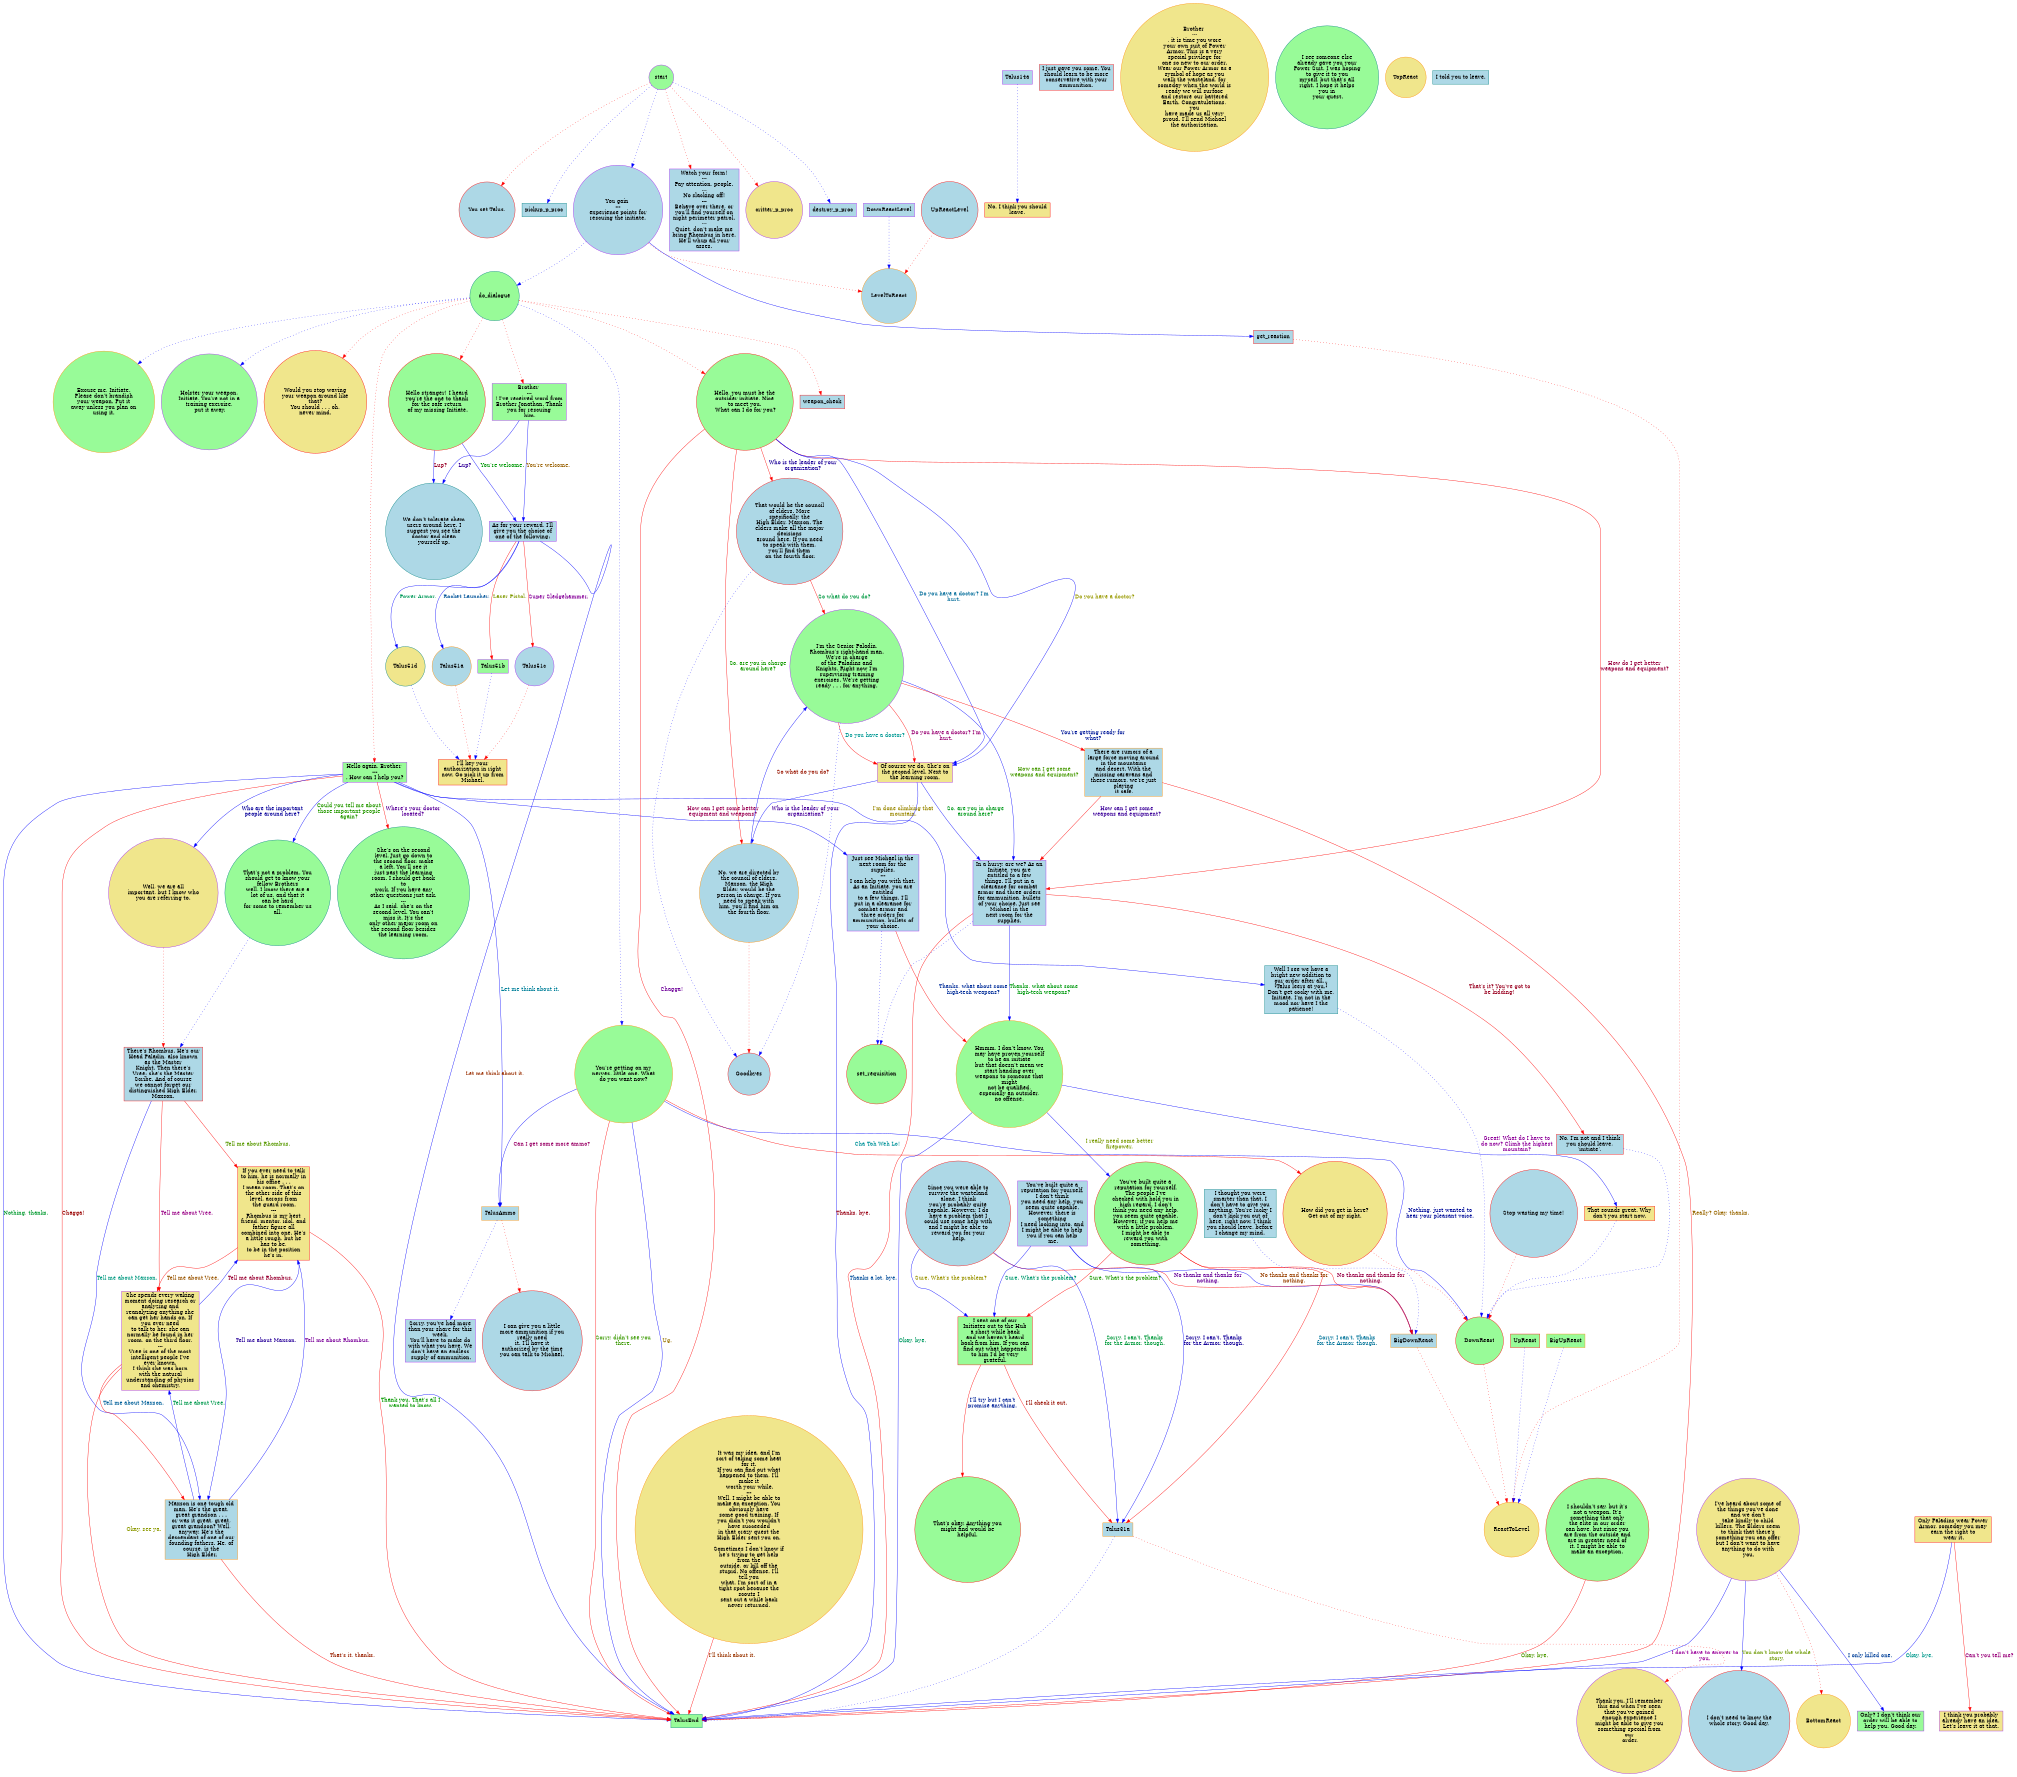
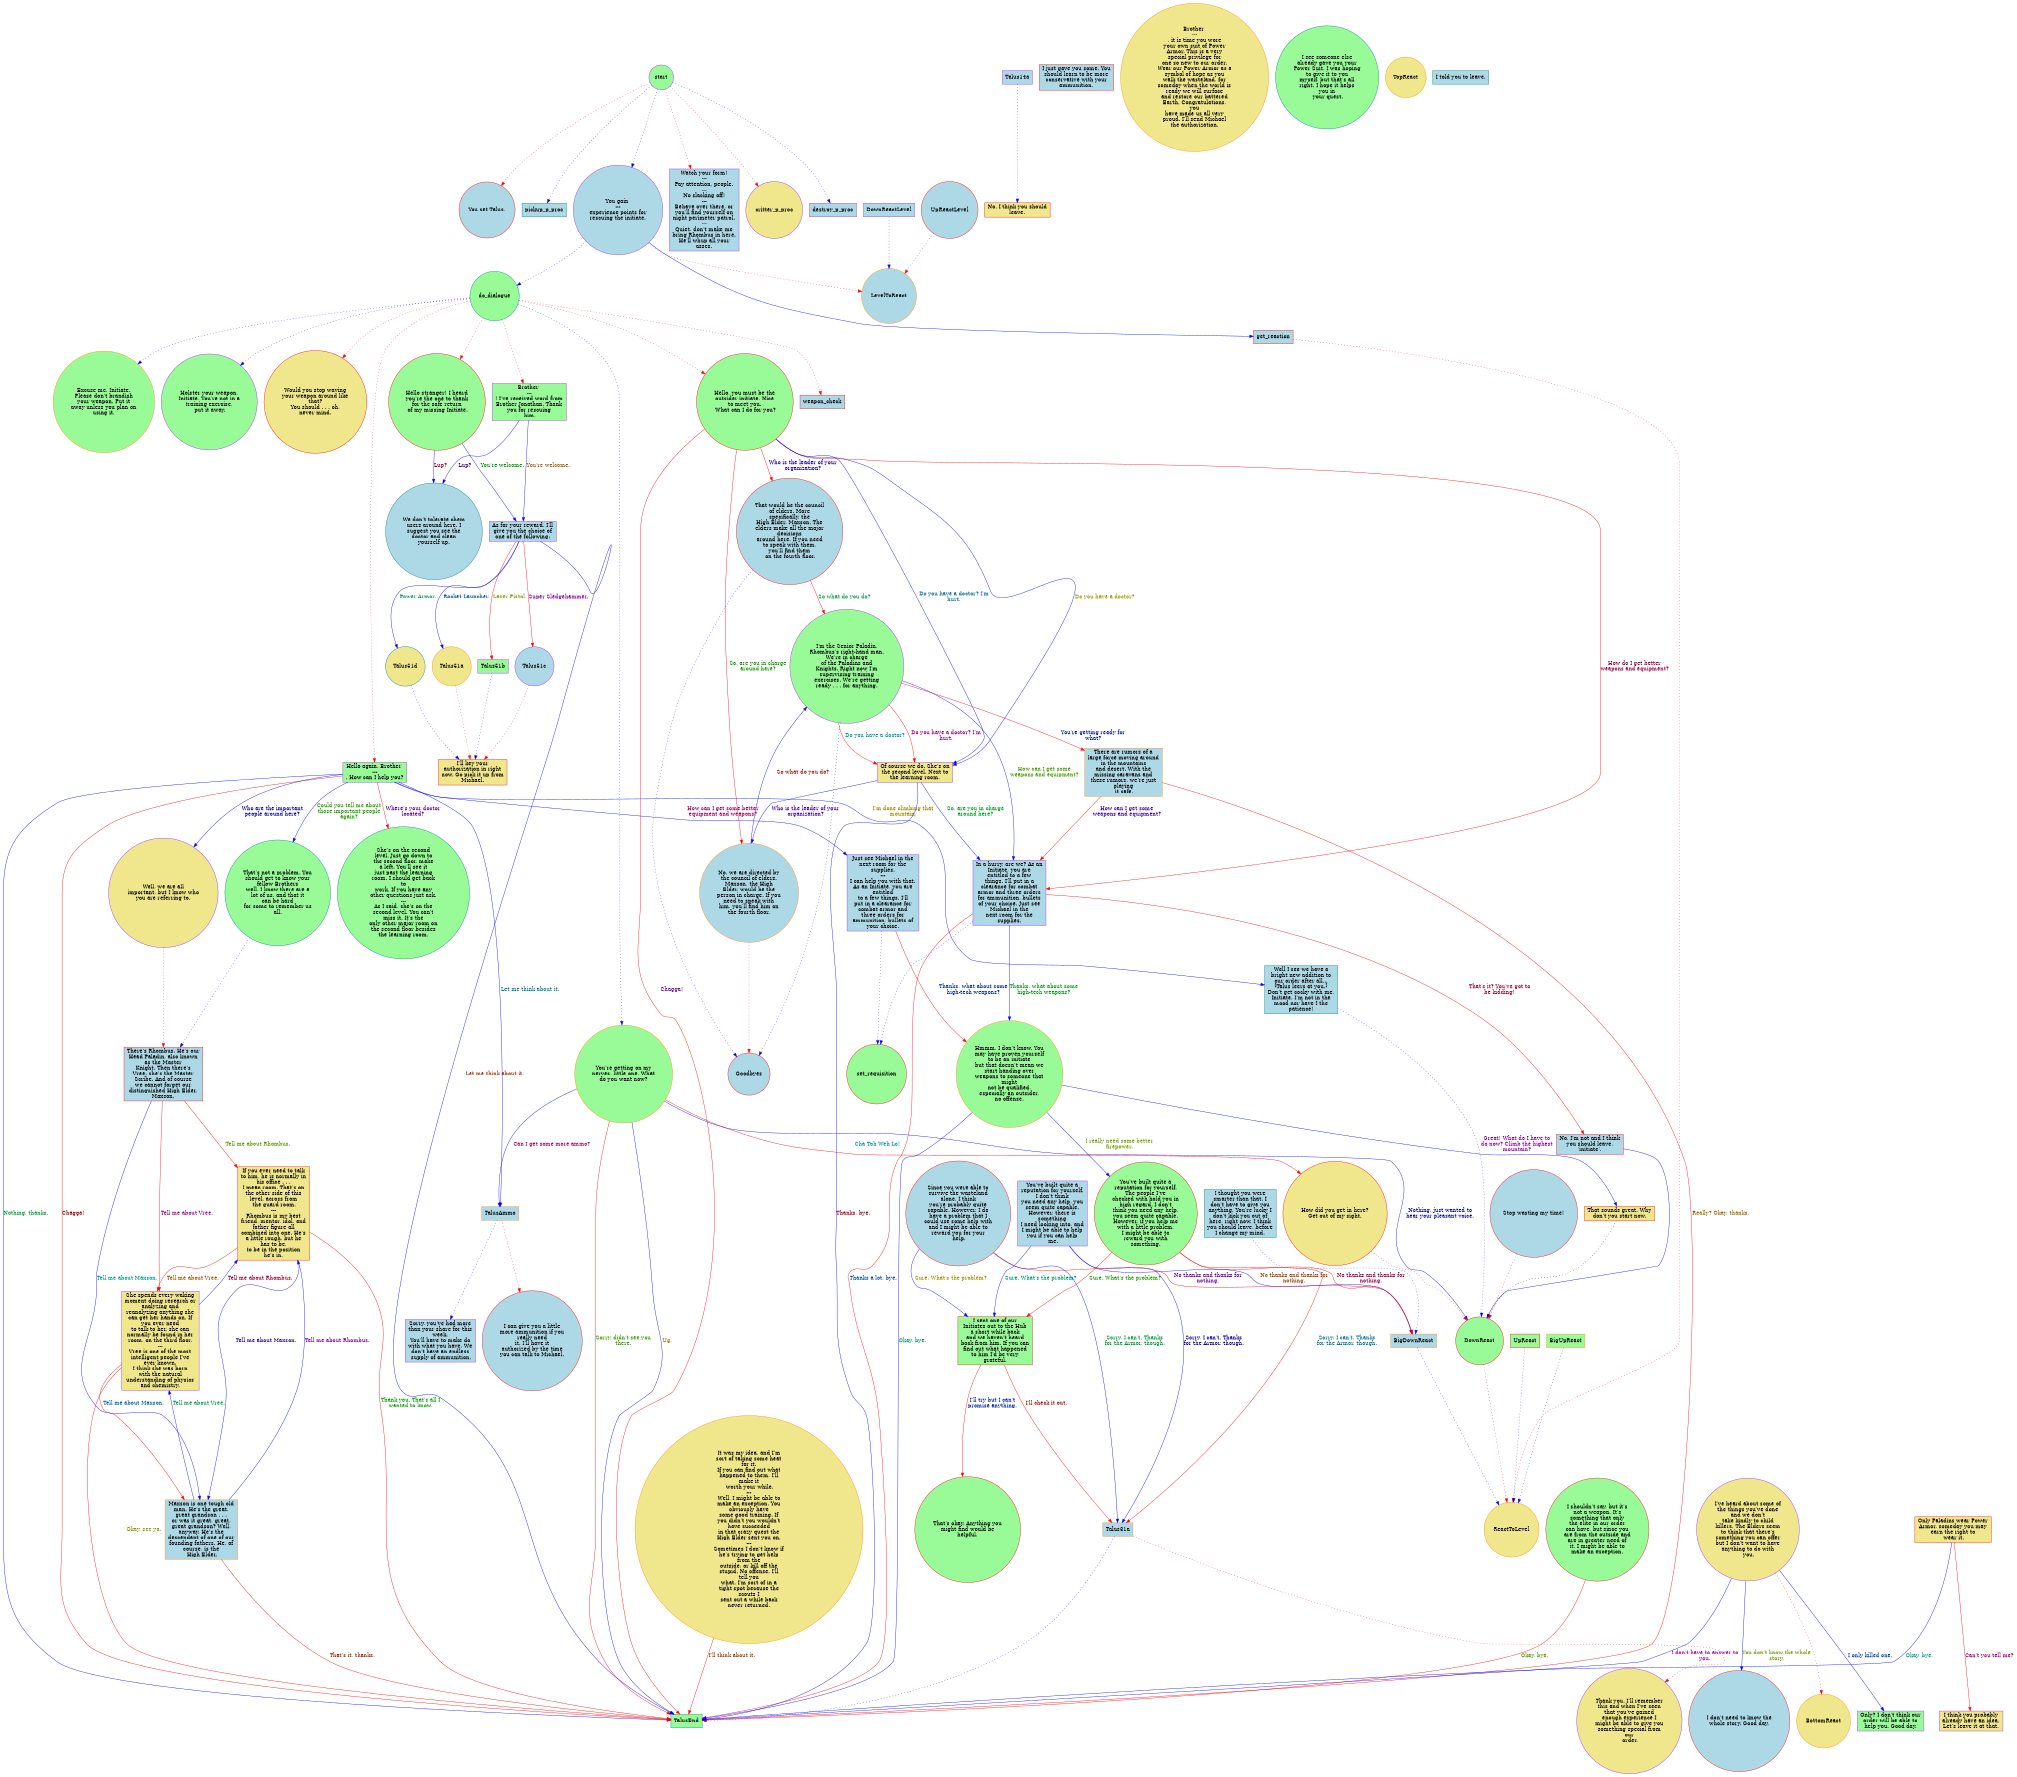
node "Talus51a": fillcolor lightblue -> khaki
edge "No, I'm not and I think you should leave, 'initiate'." -> "DownReact": style dotted -> solid
edge "BigDownReact" -> "ReactToLevel": color red -> blue
